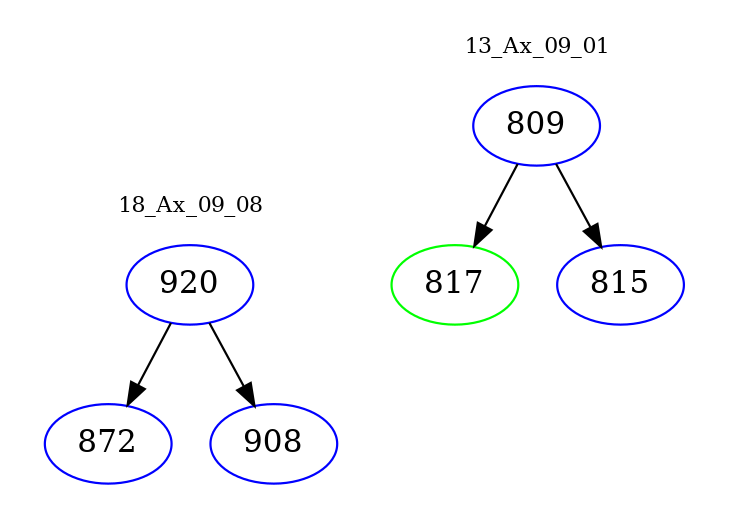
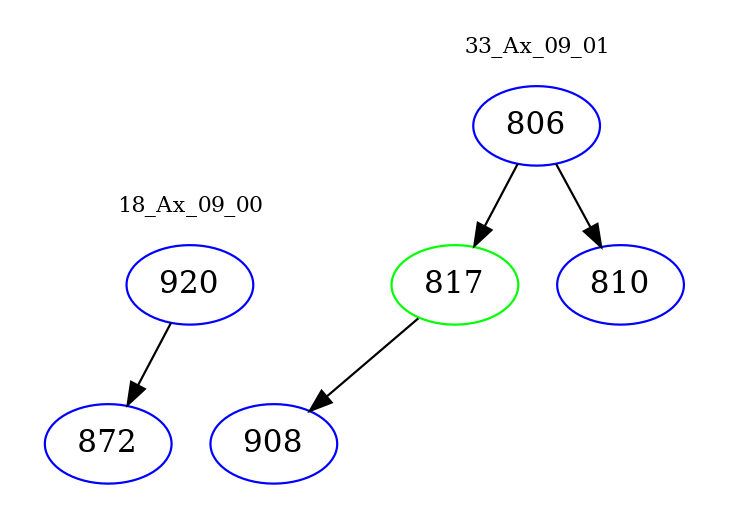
cluster "13_Ax_09_01": label "13_Ax_09_01" -> "33_Ax_09_01"
node "809": label "809" -> "806"
cluster "18_Ax_09_08": label "18_Ax_09_08" -> "18_Ax_09_00"
node "815": label "815" -> "810"
edge "920" -> "908": now "817" -> "908"
